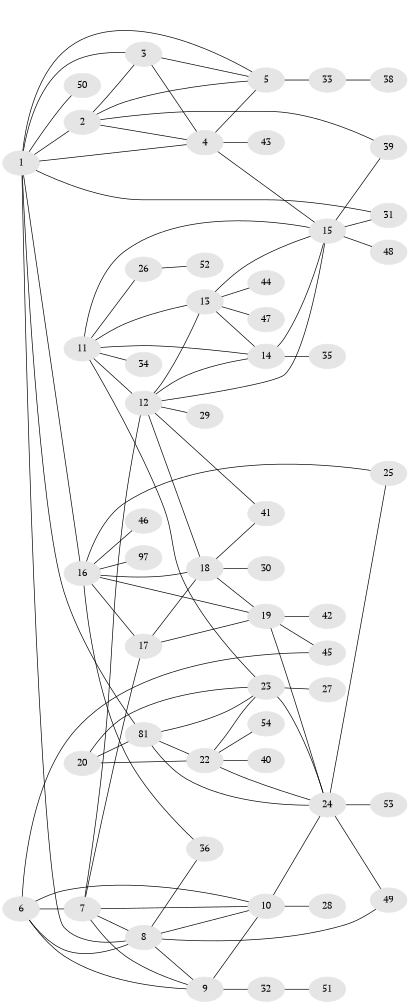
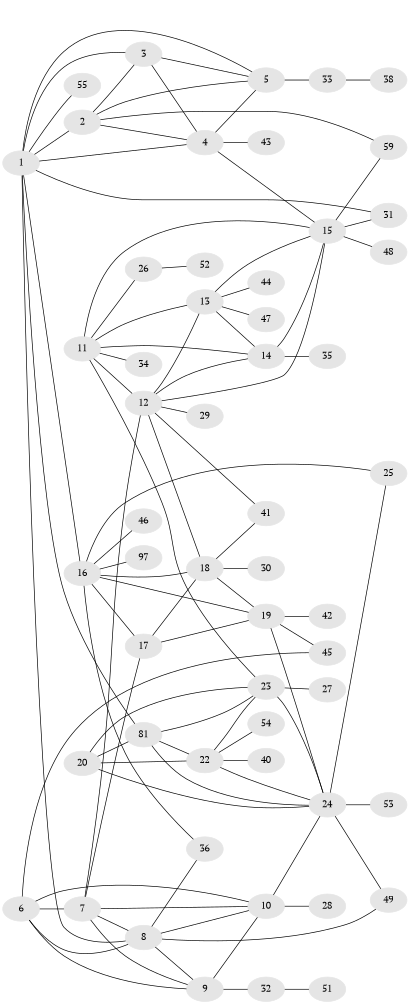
node "50": label "50" -> "55"
node "39": label "39" -> "59"
edge "20" -- "24": added
